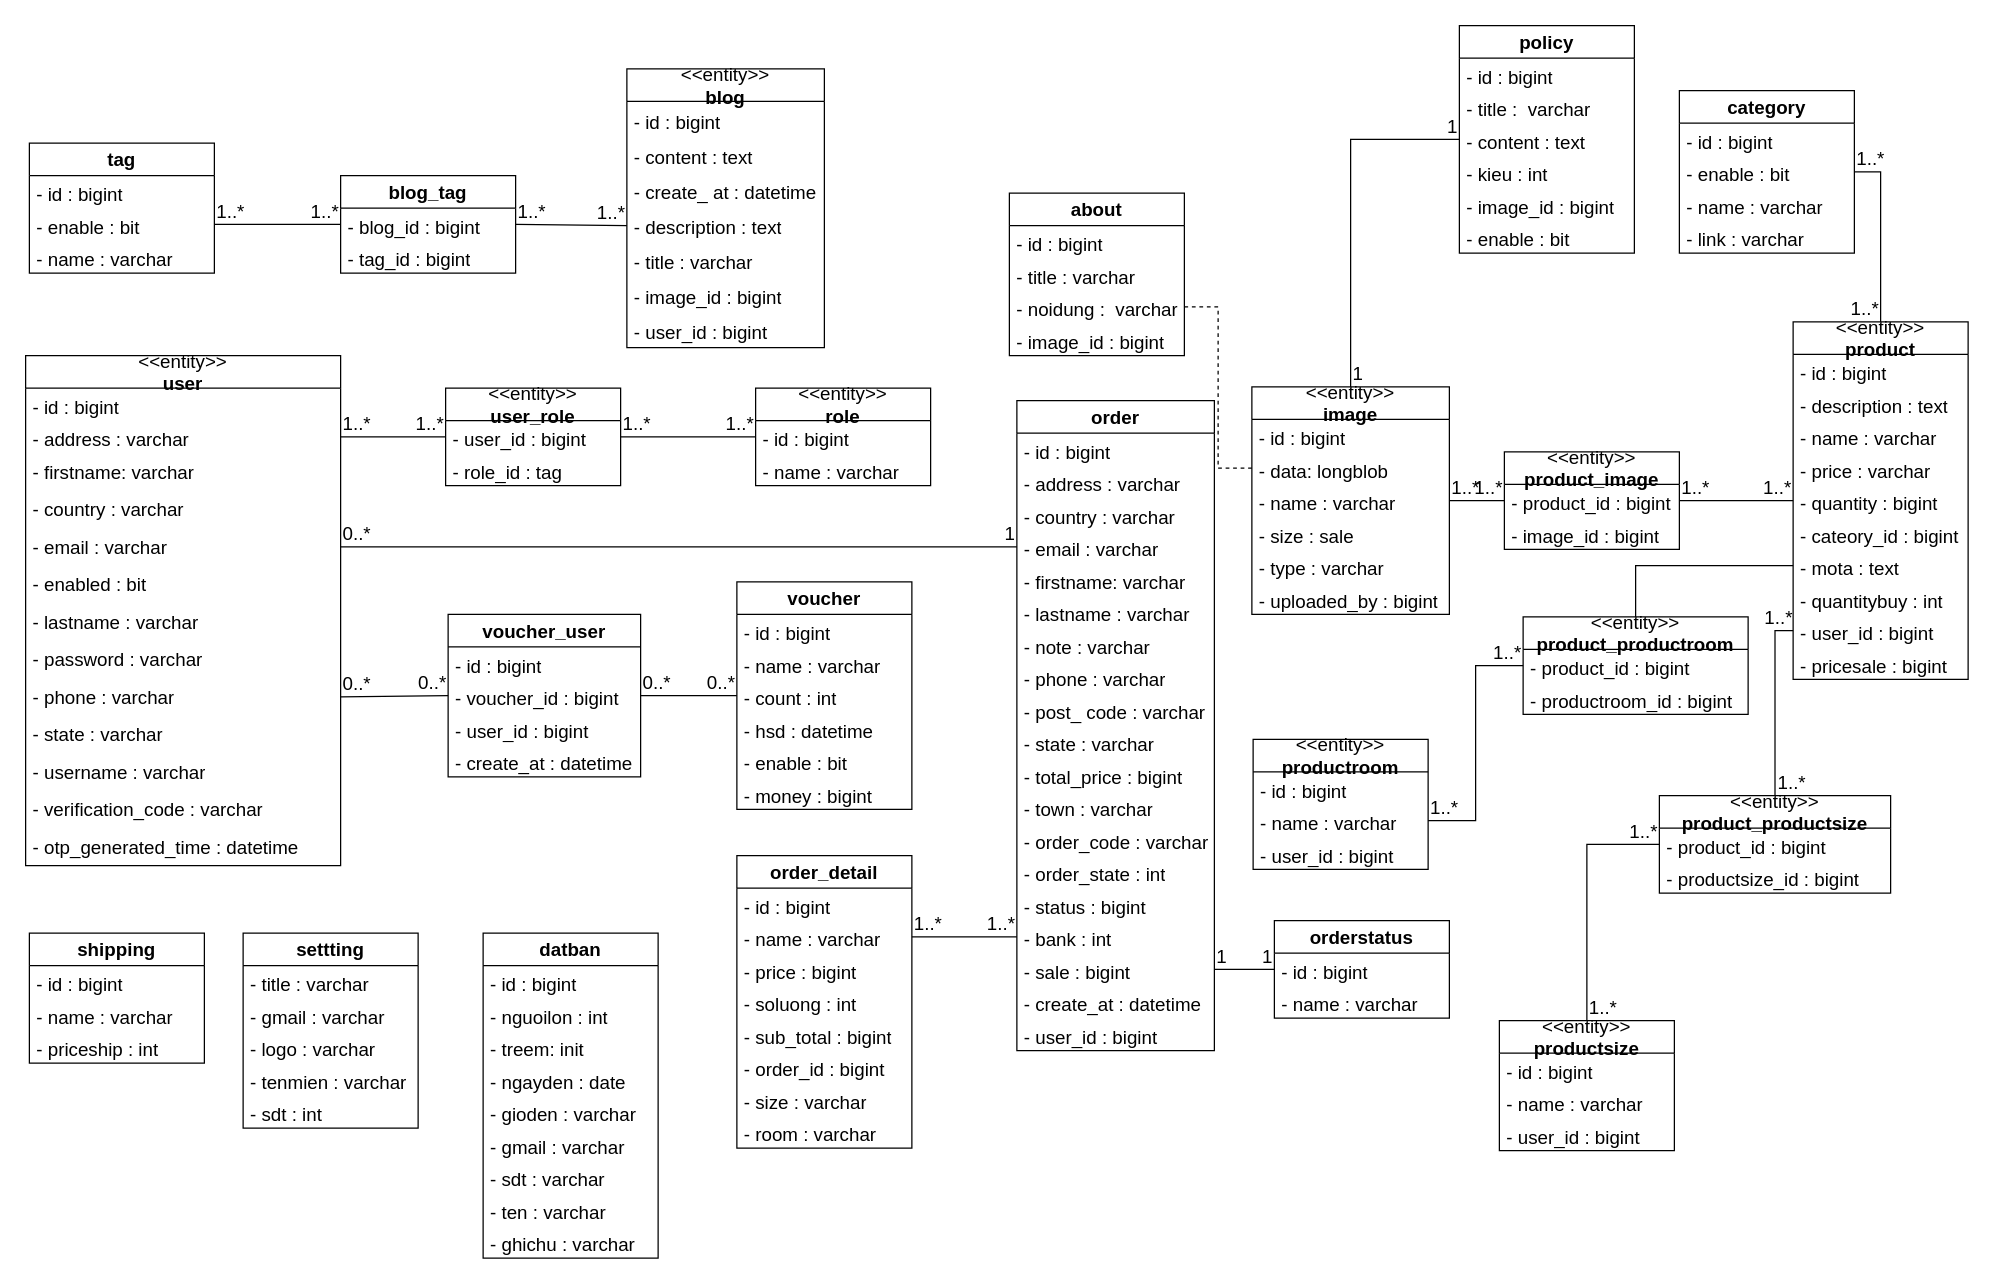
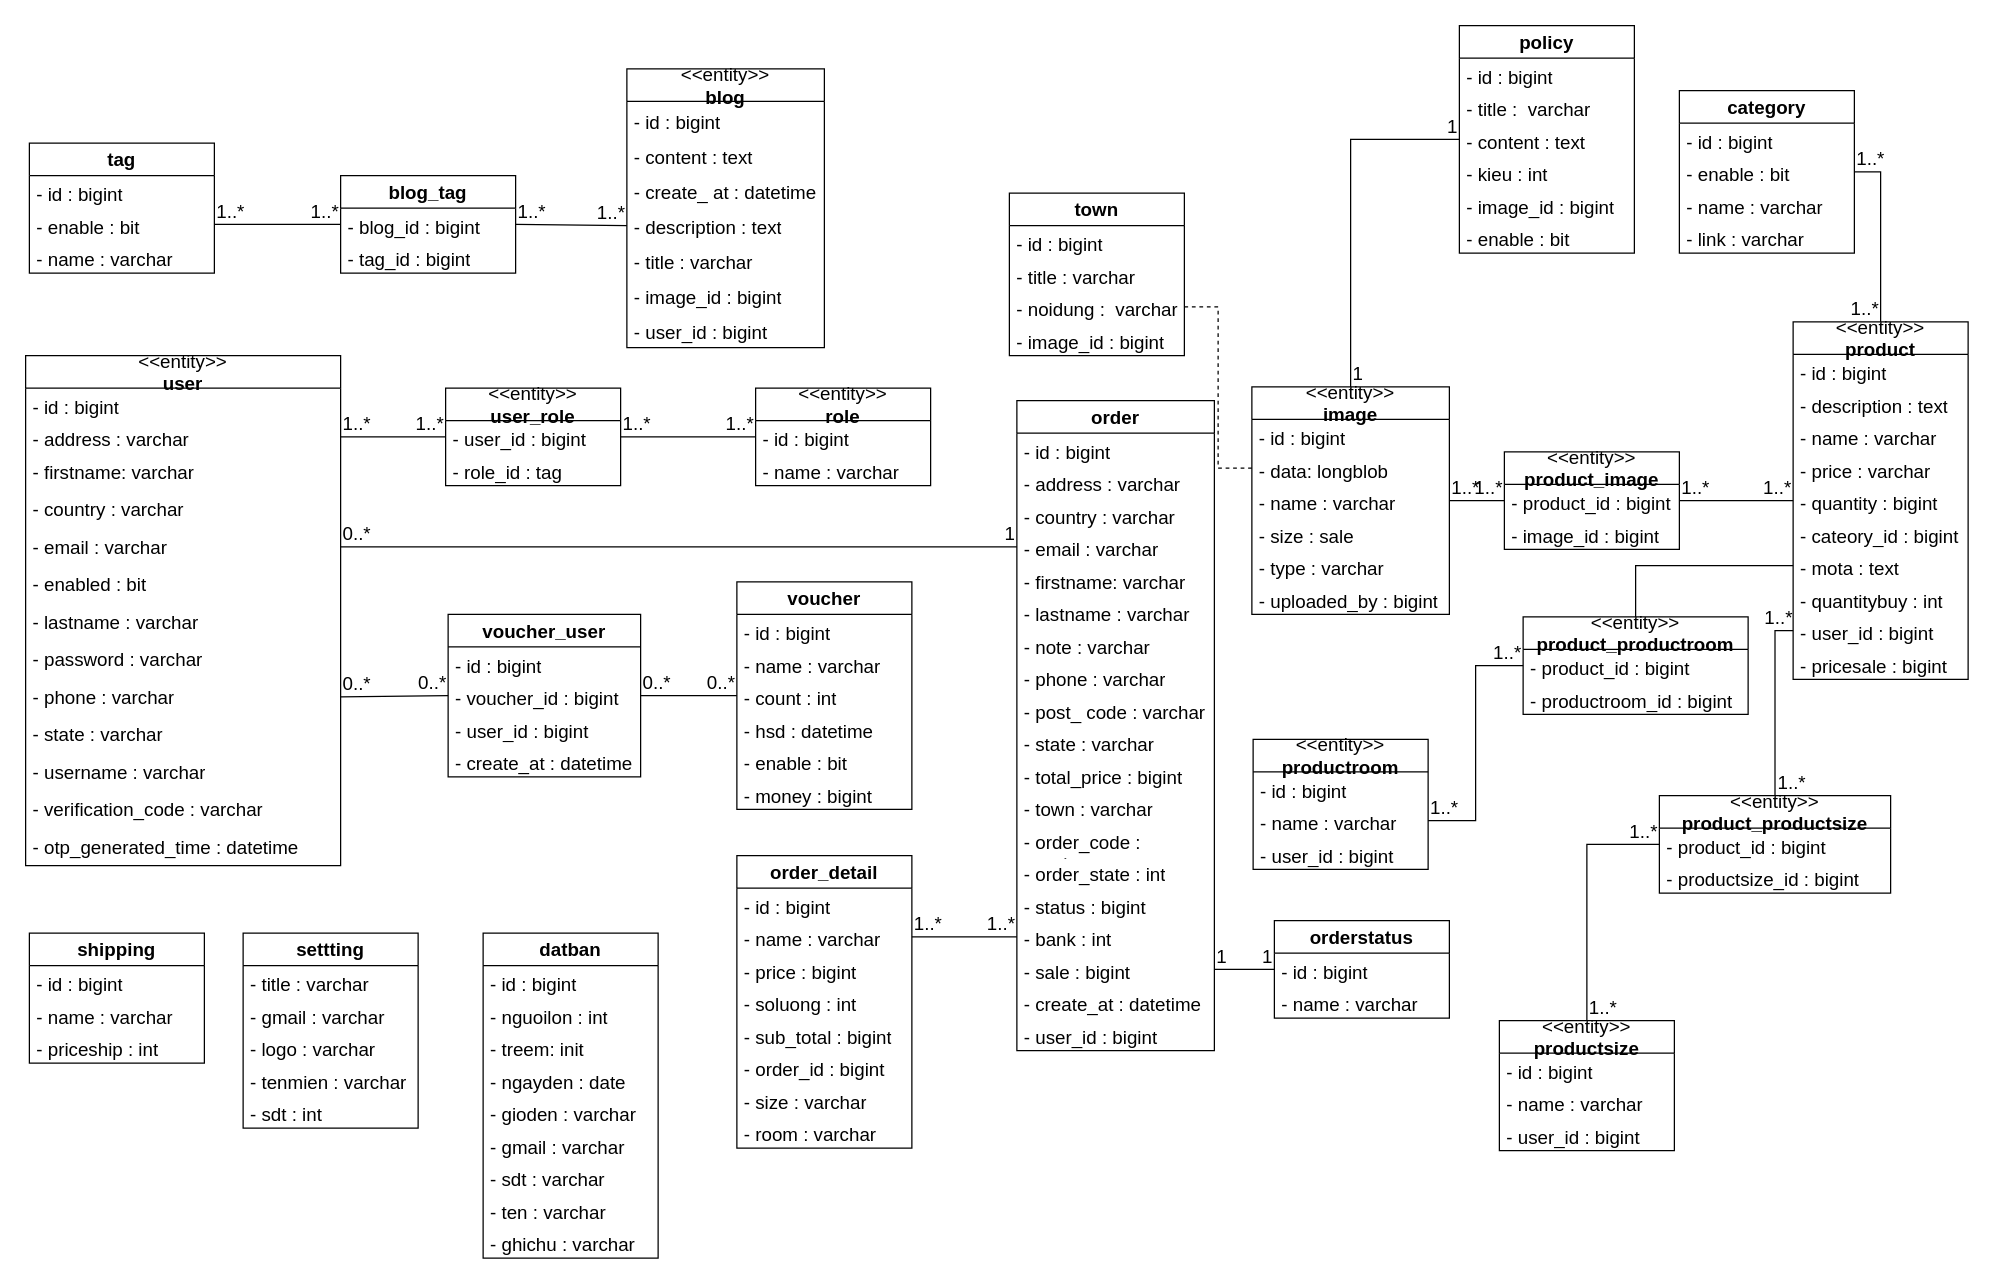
node "about": label "about" -> "town"
node "- order_code : varchar": label "- order_code : varchar" -> "- order_code : voucher"
